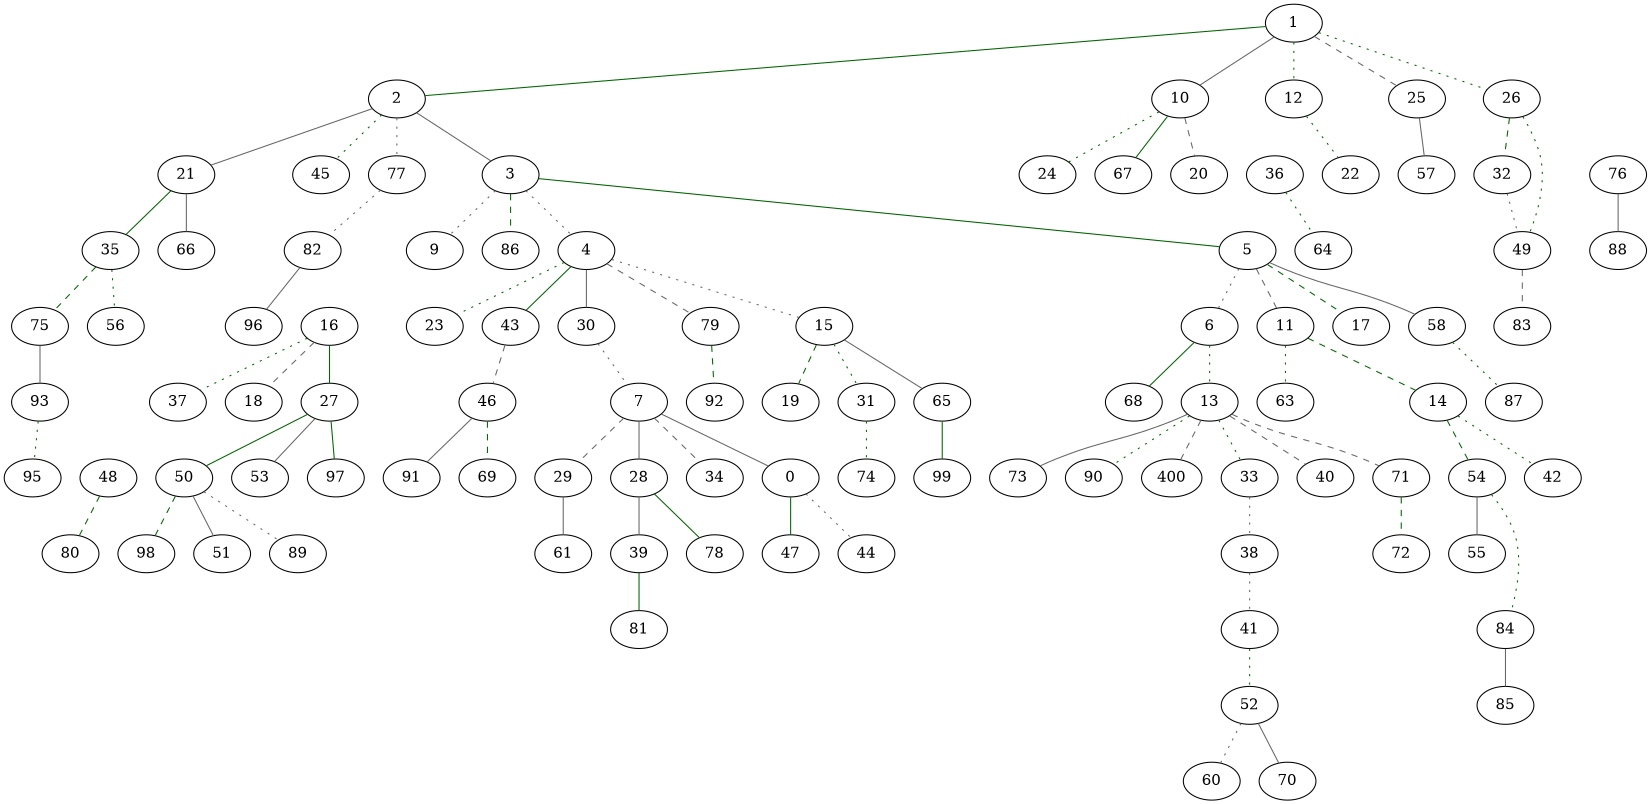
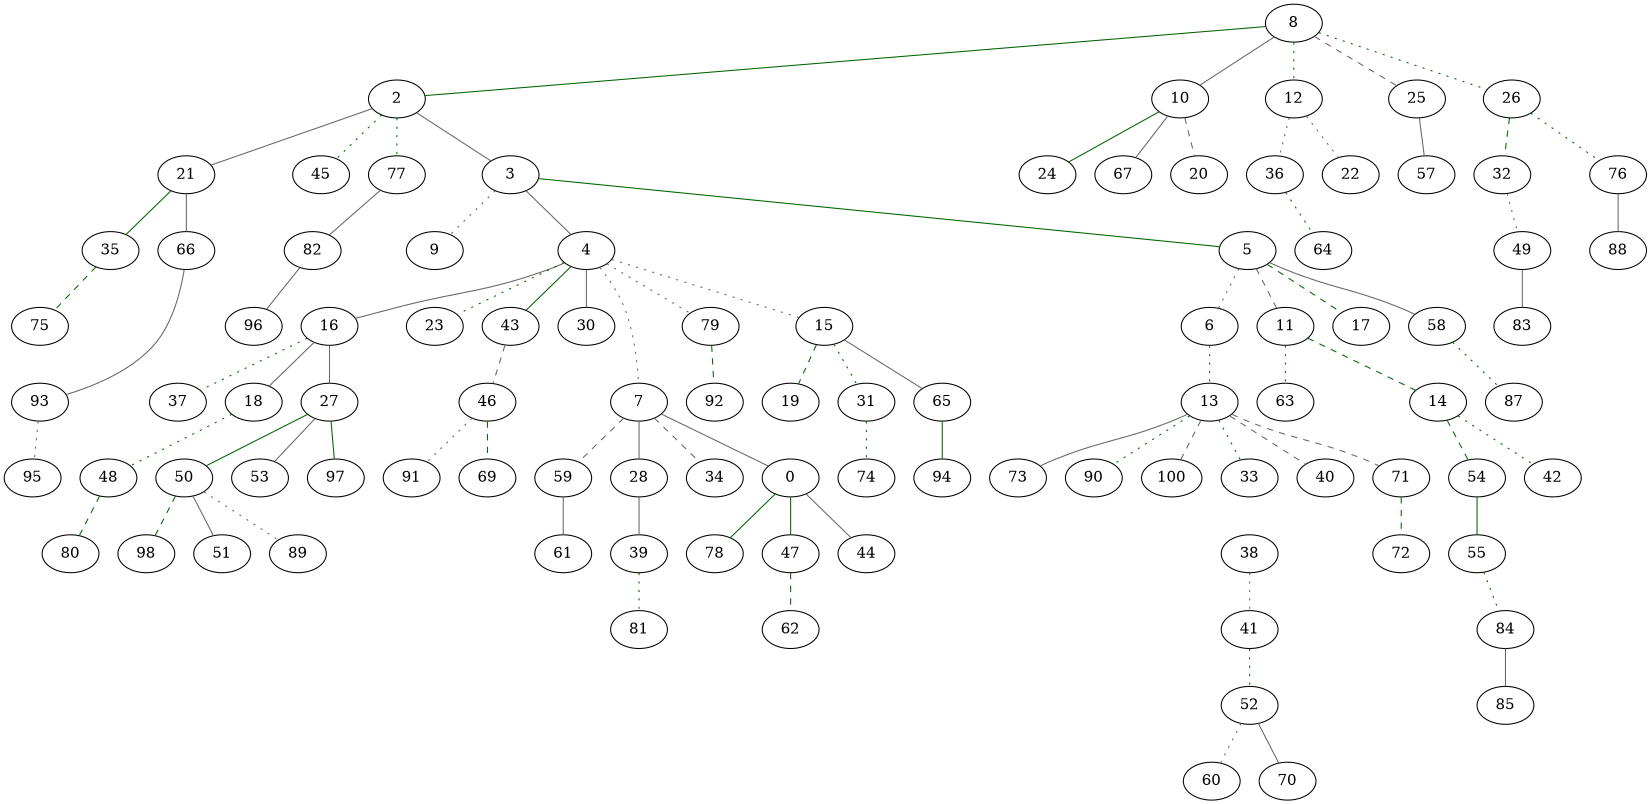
node "1": label "1" -> "8"
edge "2" -- "77": color gray40 -> darkgreen
edge "10" -- "24": style dotted -> solid
edge "10" -- "67": color darkgreen -> gray40
edge "12" -- "36": added
edge "12" -- "22": color darkgreen -> gray40
edge "26" -- "49": now "26" -- "76"
edge "77" -- "82": style dotted -> solid
edge "3" -- "4": style dotted -> solid
node "86": removed
edge "4" -- "79": style dashed -> dotted
edge "49" -- "83": style dashed -> solid
edge "4" -- "16": added
node "56": removed
edge "75" -- "93": now "66" -- "93"
edge "16" -- "18": style dashed -> solid
edge "16" -- "27": color darkgreen -> gray40
edge "30" -- "7": now "4" -- "7"
node "68": removed
edge "93" -- "95": color darkgreen -> gray40
edge "18" -- "48": added
edge "46" -- "91": style solid -> dotted
node "29": label "29" -> "59"
node "99": label "99" -> "94"
node "400": label "400" -> "100"
edge "28" -- "78": now "0" -- "78"
edge "0" -- "44": style dotted -> solid
edge "33" -- "38": removed
edge "54" -- "55": color gray40 -> darkgreen
edge "54" -- "84": now "55" -- "84"
edge "39" -- "81": style solid -> dotted
node "62": added
